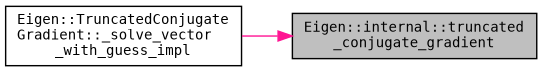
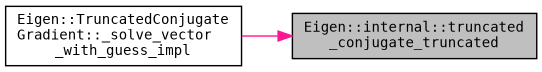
node "Eigen::internal::truncated _conjugate_gradient": label "Eigen::internal::truncated _conjugate_gradient" -> "Eigen::internal::truncated _conjugate_truncated"
